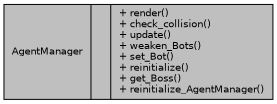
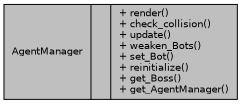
node "AgentManager": text "+ reinitialize_AgentManager()" -> "+ get_AgentManager()"
